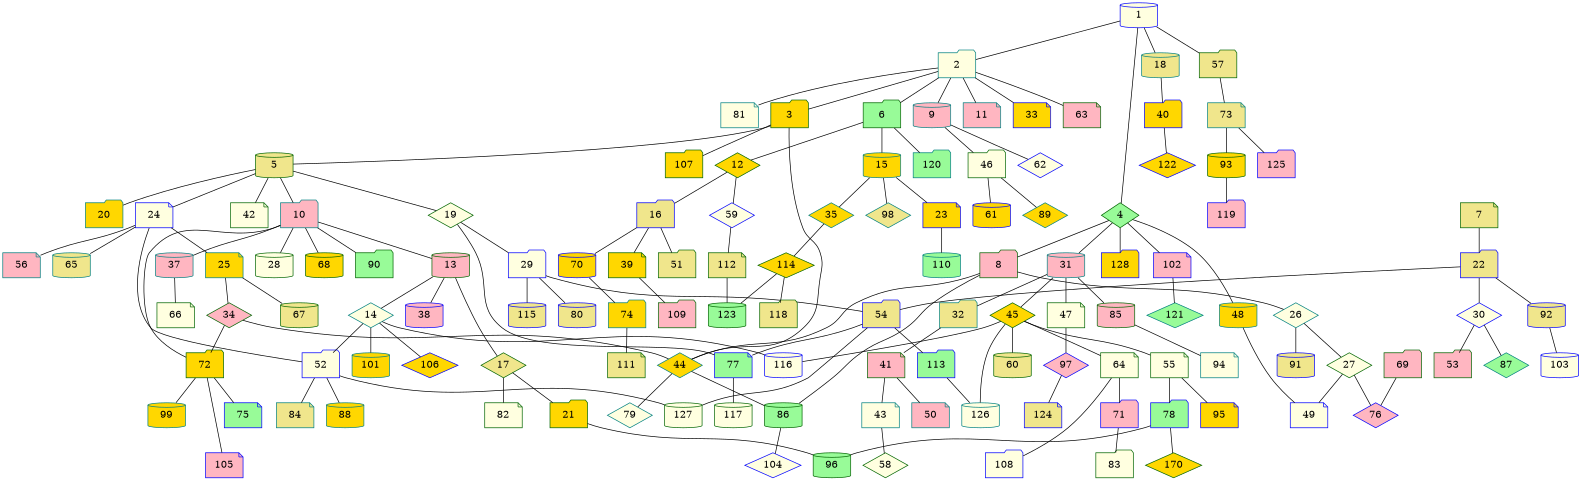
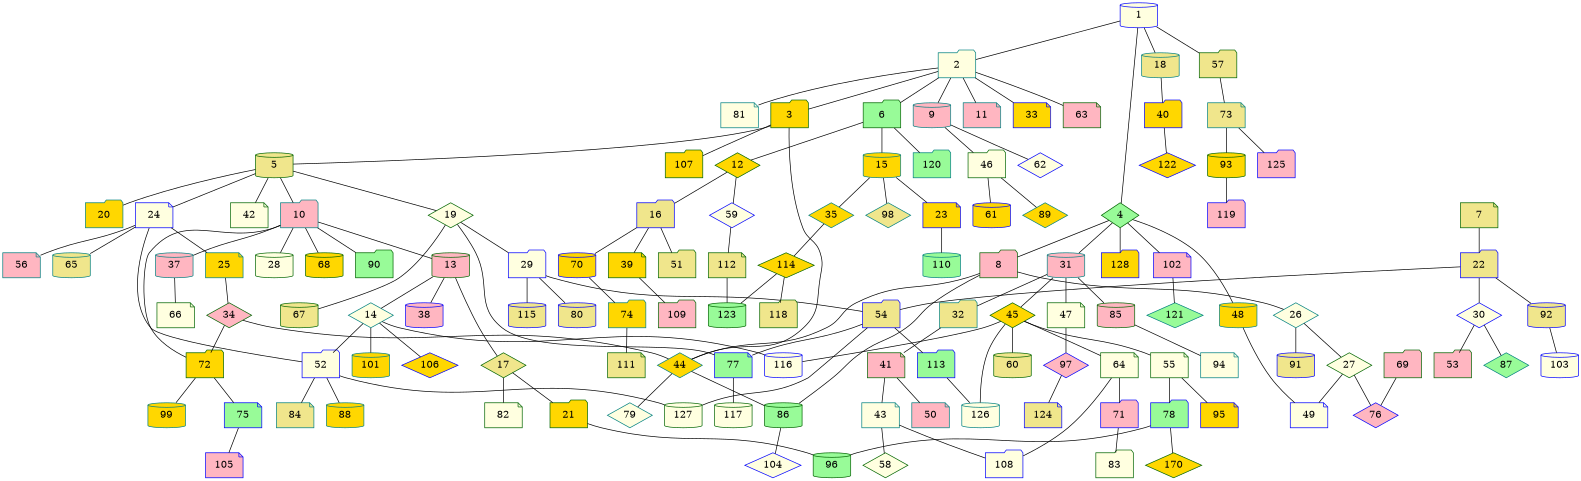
edge "25" -- "67": now "19" -- "67"
edge "72" -- "105": now "75" -- "105"
edge "43" -- "108": added
